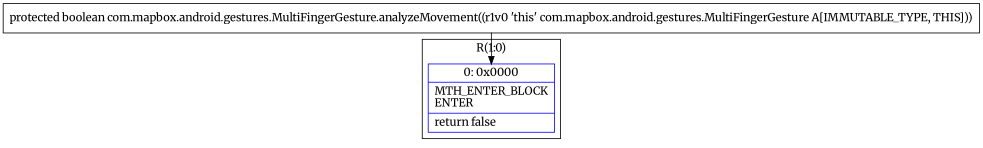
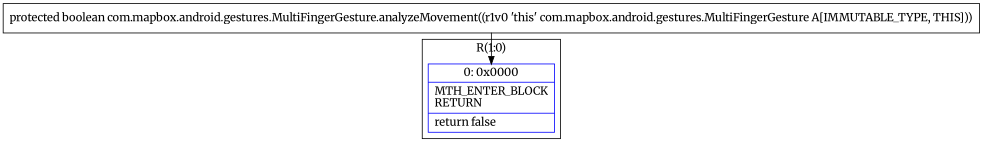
node "0: 0x0000": text "ENTER" -> "RETURN"
